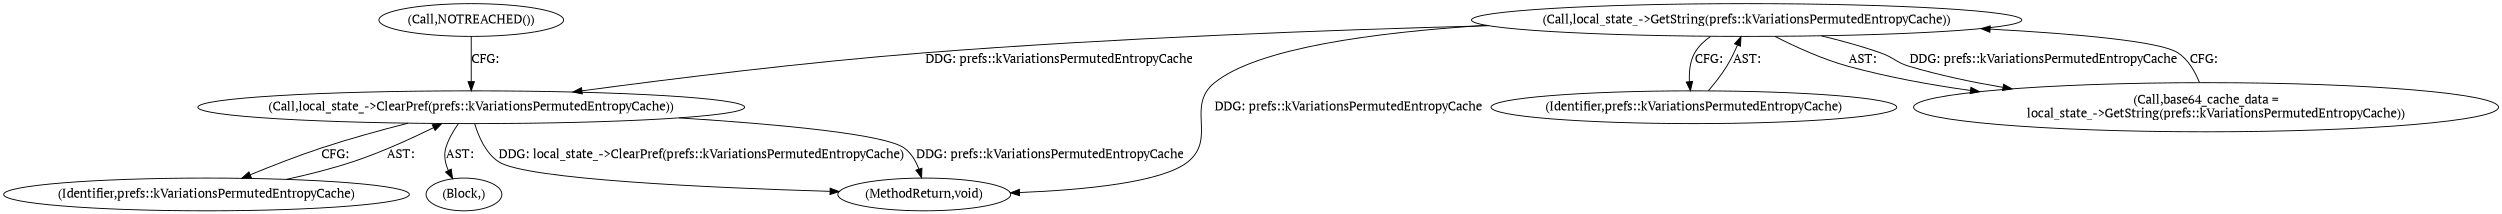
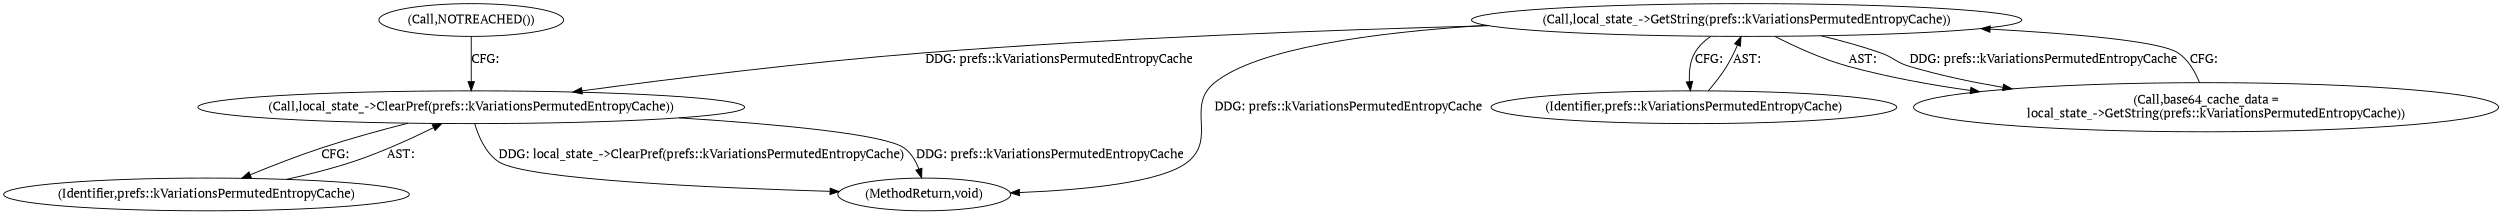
node "(Block,)": removed
